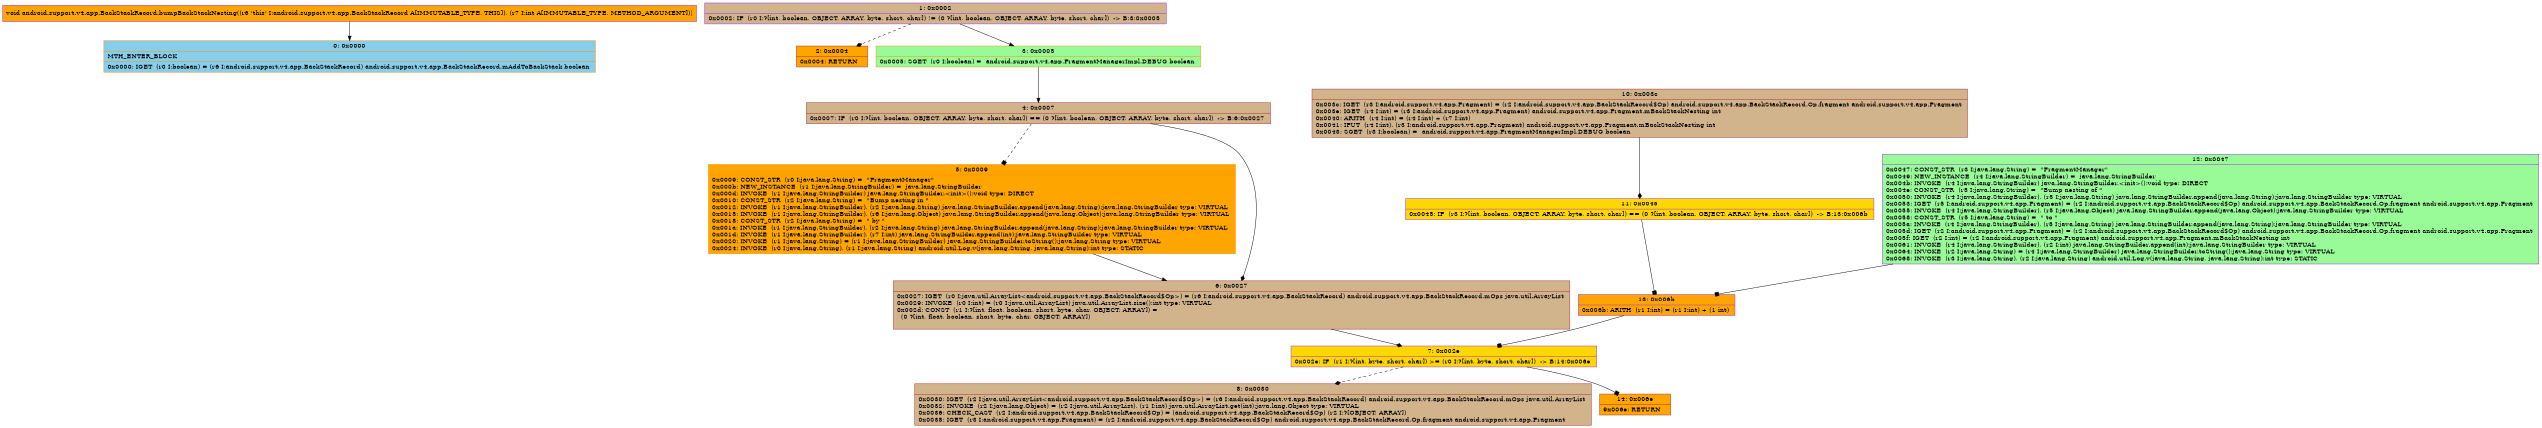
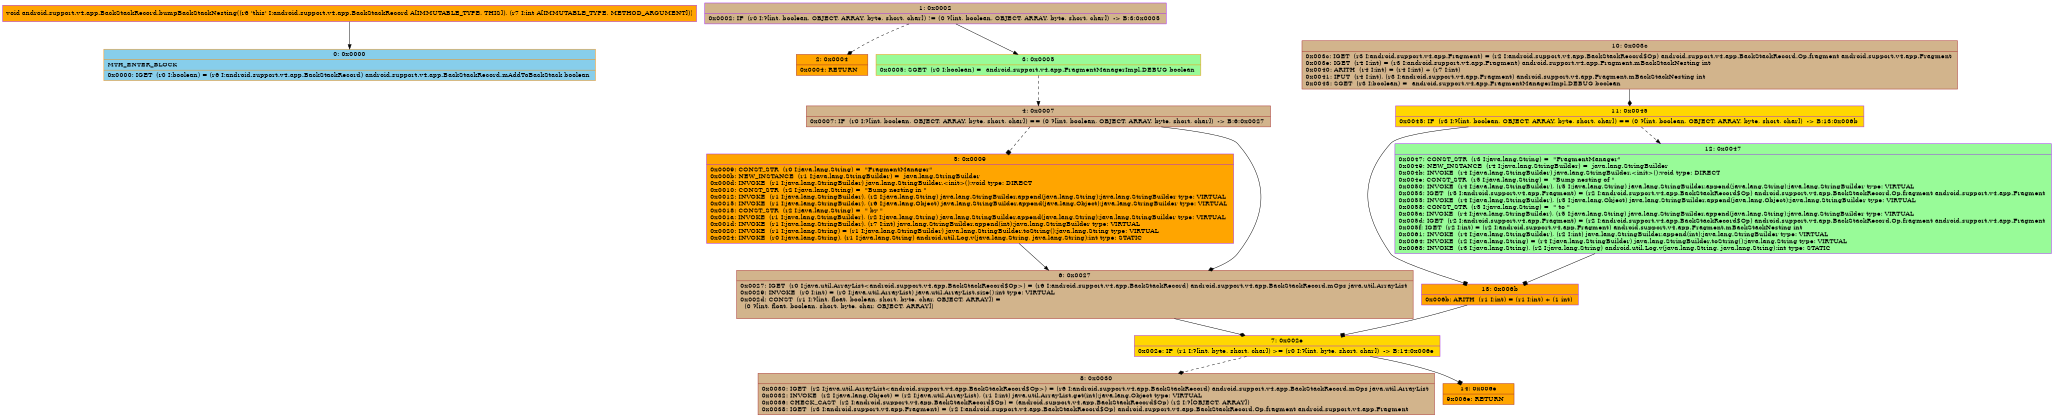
edge "3: 0x0005" -> "4: 0x0007": style solid -> dashed
edge "11: 0x0045" -> "12: 0x0047": added
node "5: 0x0009": color darkorange -> purple
